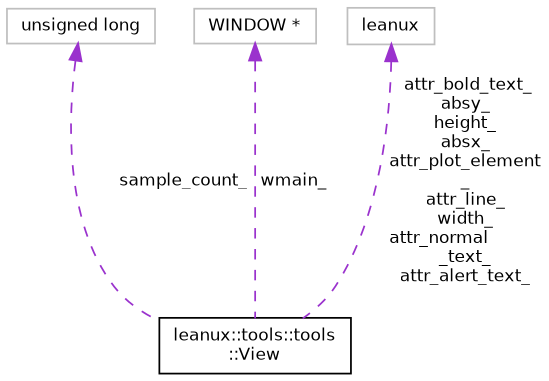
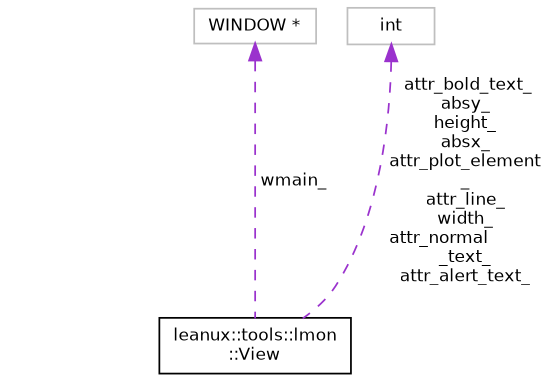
node "unsigned long": removed
node "leanux": label "leanux" -> "int"
node "leanux::tools::tools ::View": label "leanux::tools::tools ::View" -> "leanux::tools::lmon ::View"
